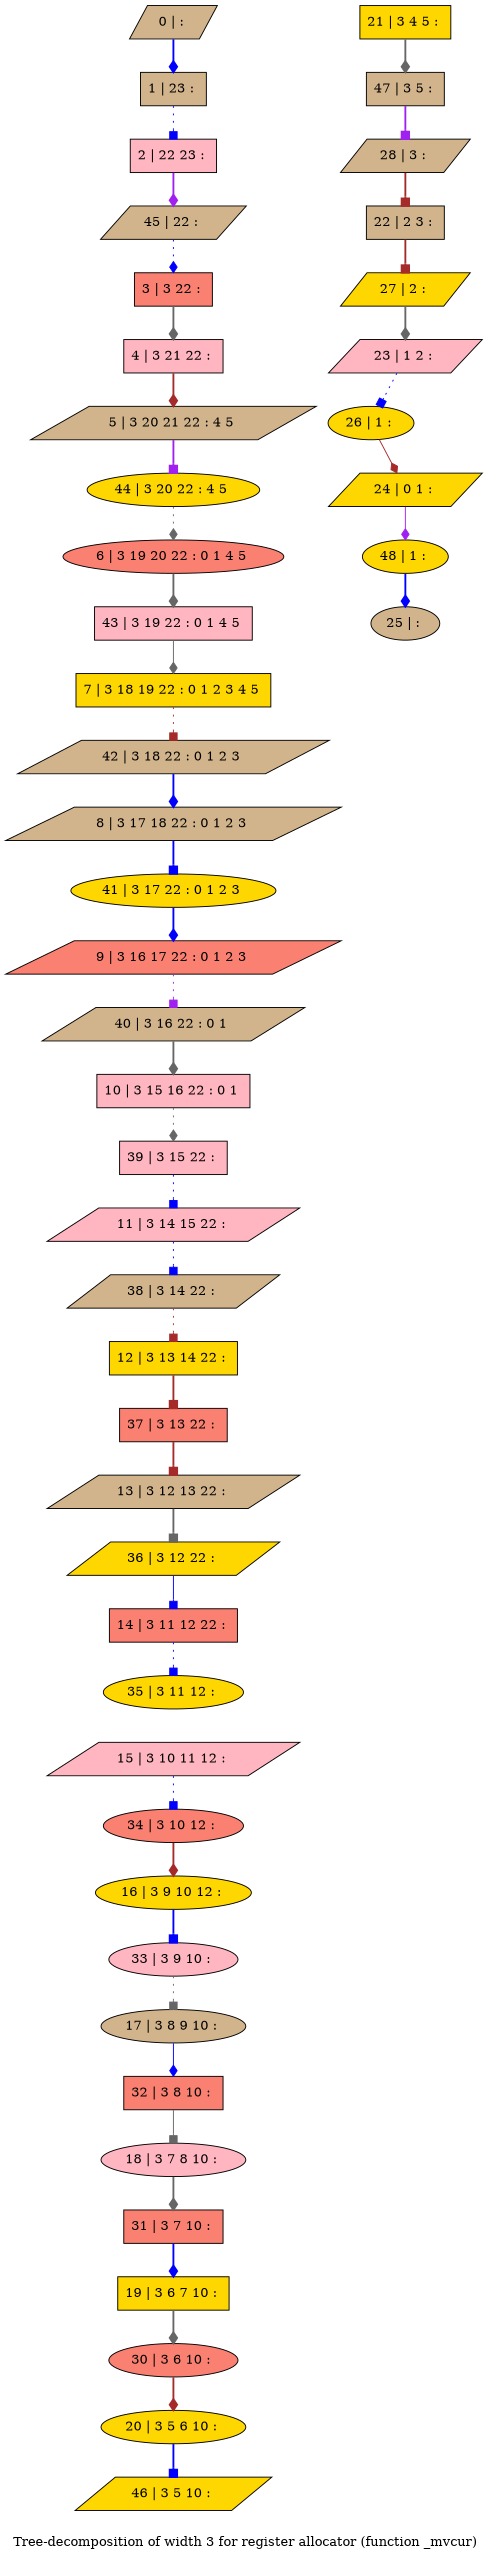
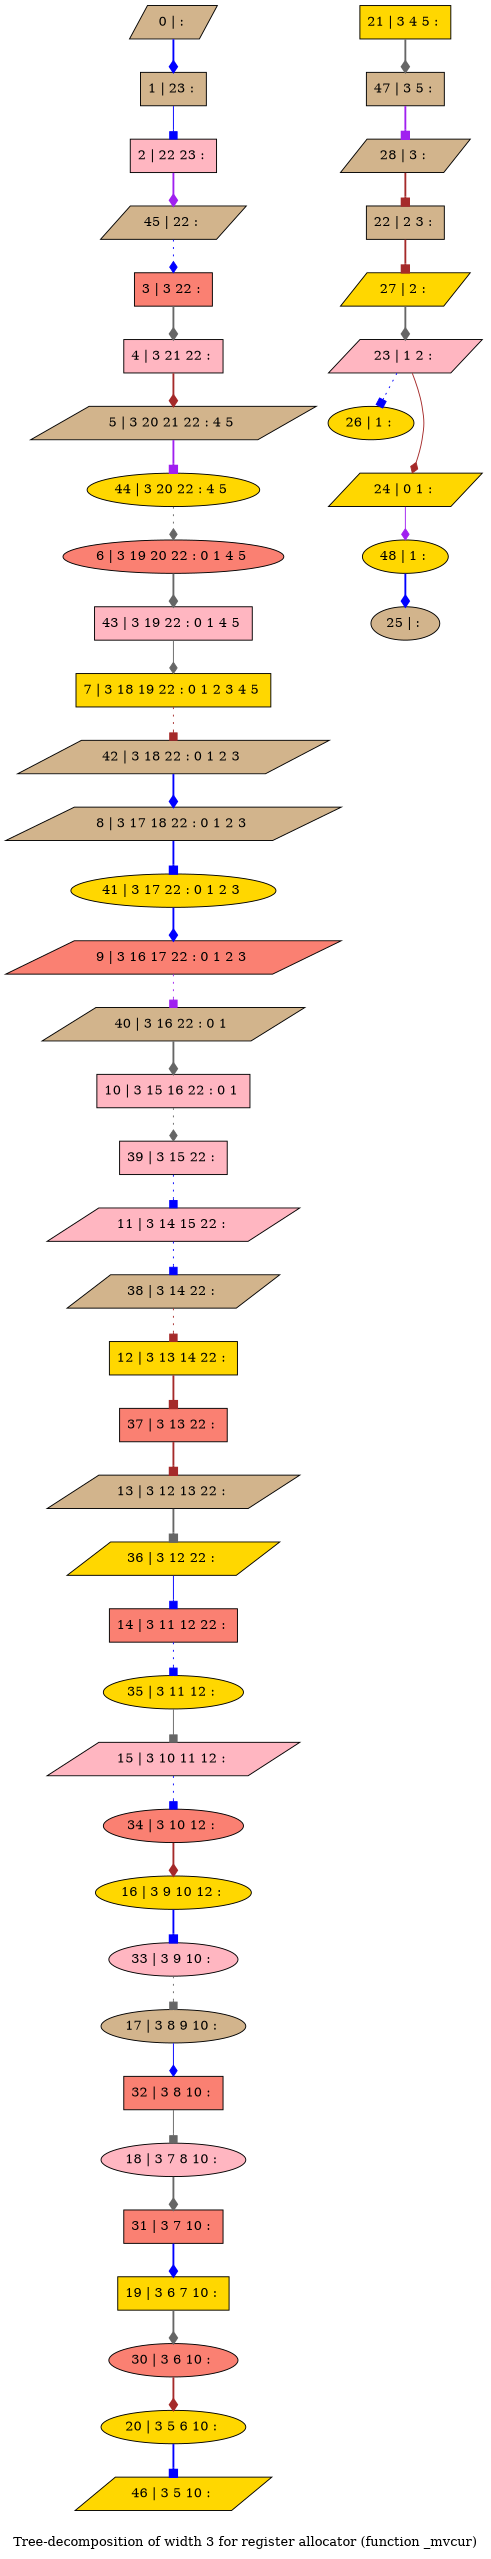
edge "1 | 23 :" -> "2 | 22 23 :": style dotted -> solid
edge "26 | 1 :" -> "24 | 0 1 :": now "23 | 1 2 :" -> "24 | 0 1 :"
edge "35 | 3 11 12 :" -> "15 | 3 10 11 12 :": added
